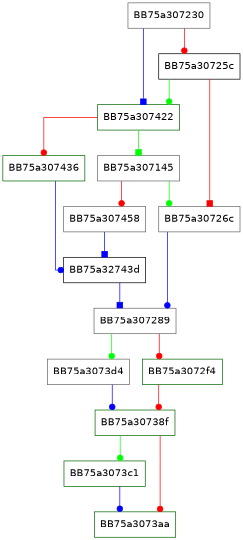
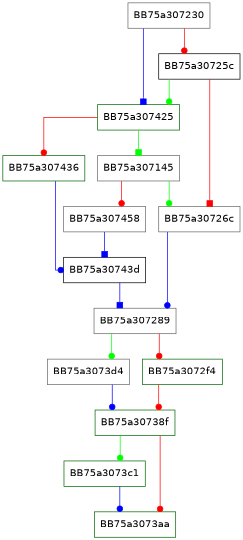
node "BB75a307422": label "BB75a307422" -> "BB75a307425"
node "BB75a32743d": label "BB75a32743d" -> "BB75a30743d"
